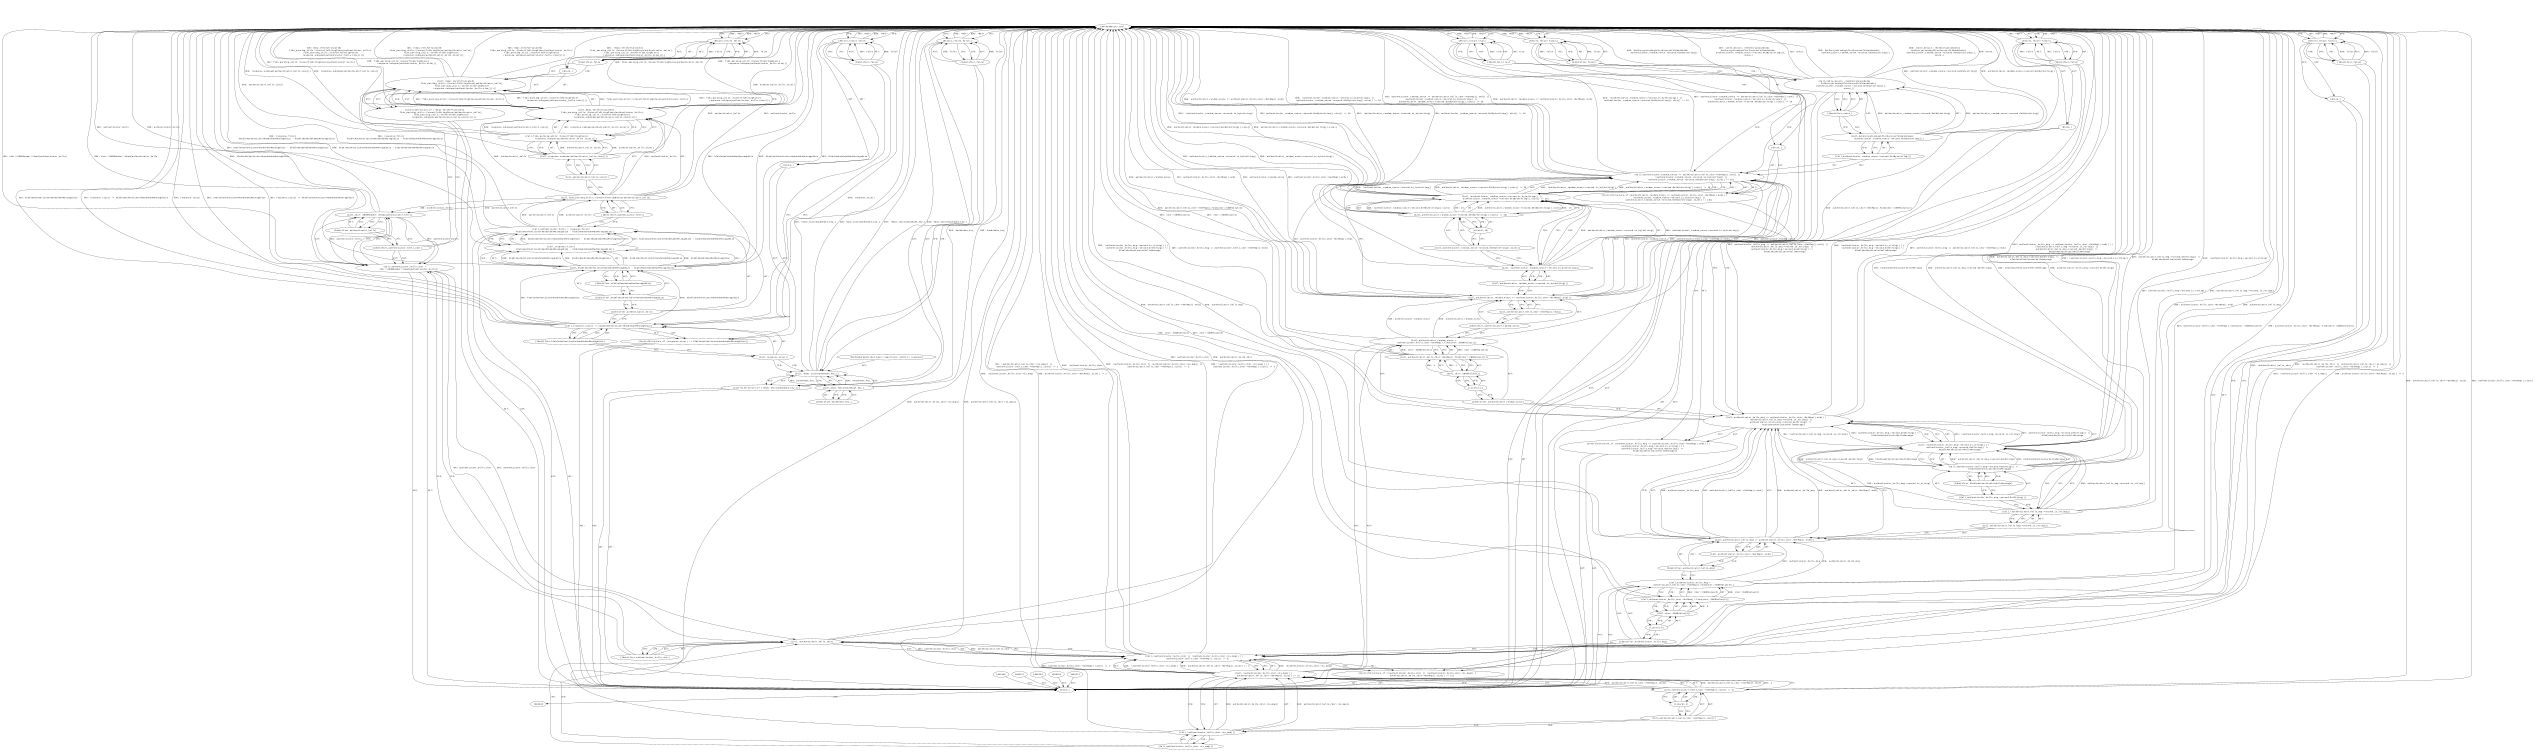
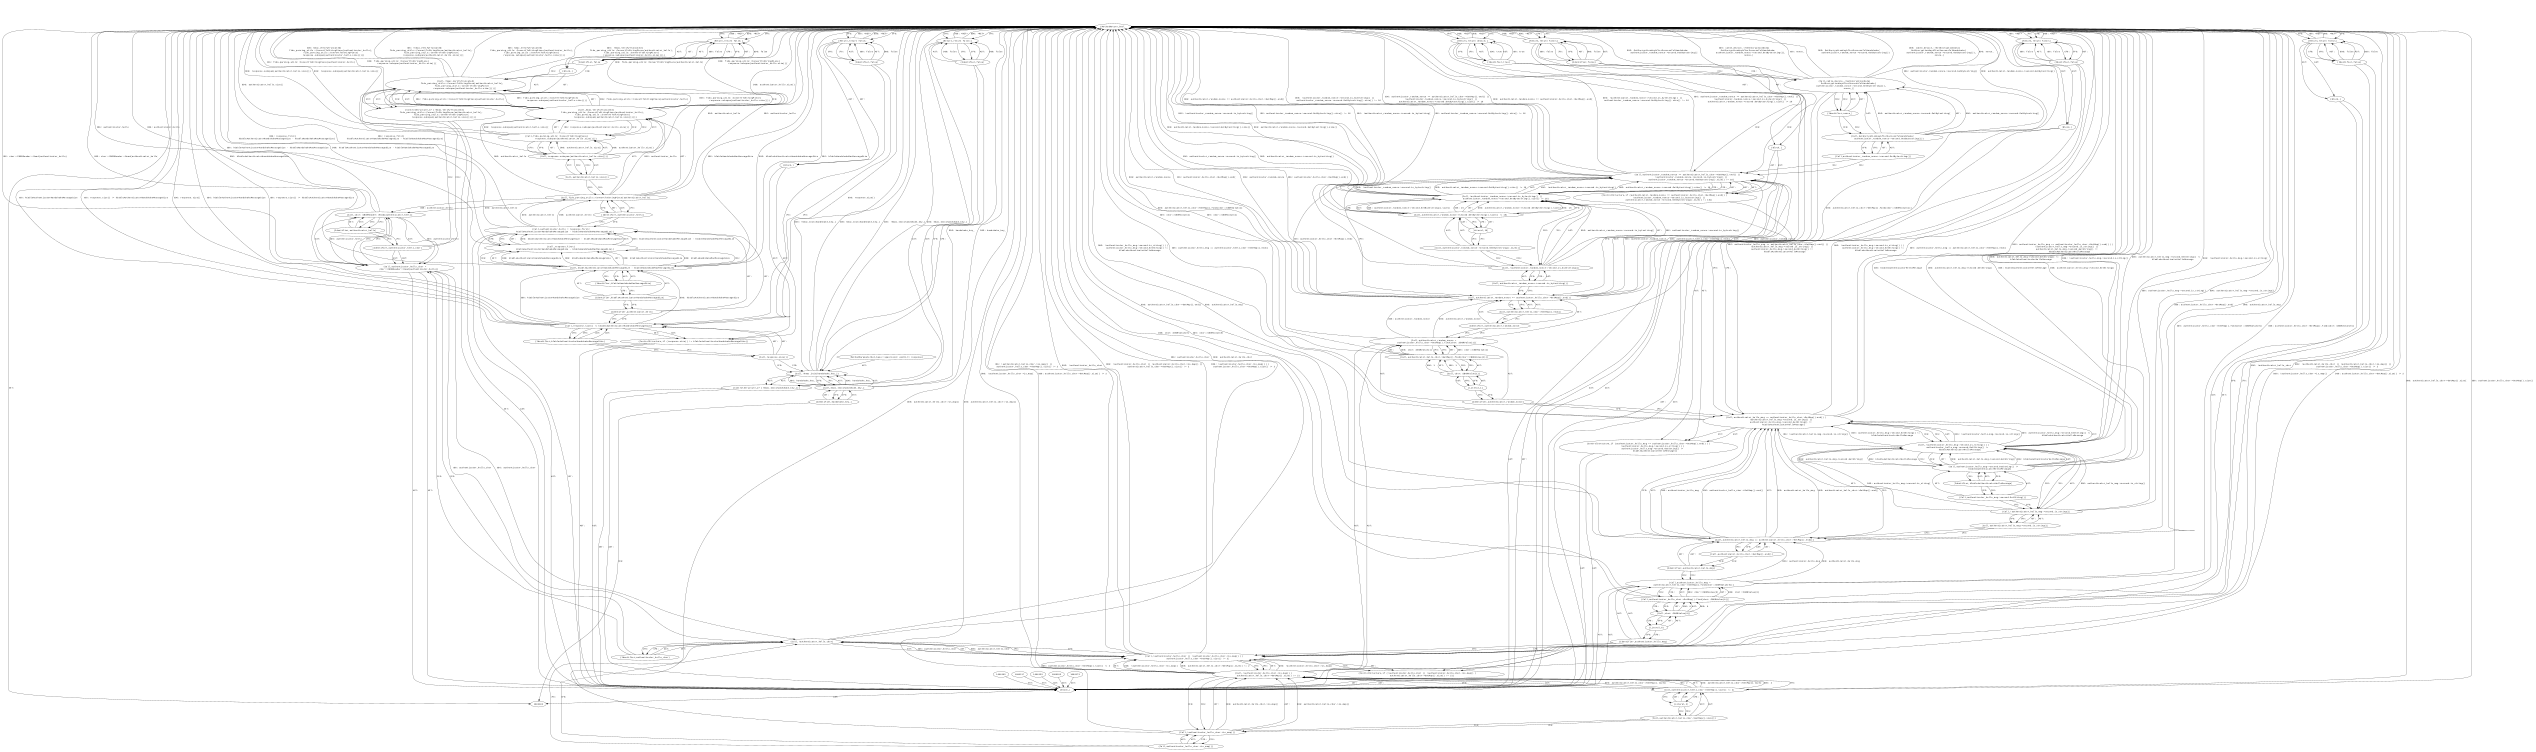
node "(Return,return true;)": label "(Return,return true;)" -> "(Return,return device;)"
edge "(MethodReturn,bool)" -> "1000100": added, label "AST:"
edge "(Identifier,handshake_key_)" -> "1000100": added, label "CFG:"
